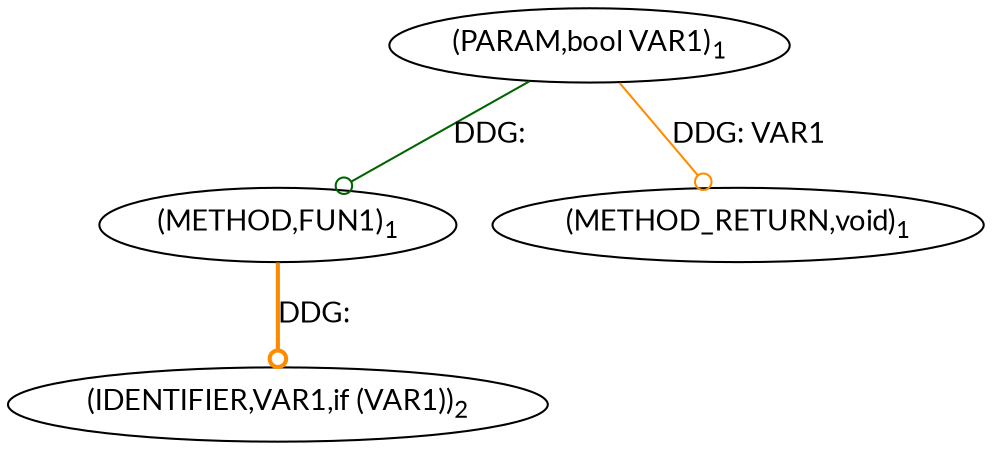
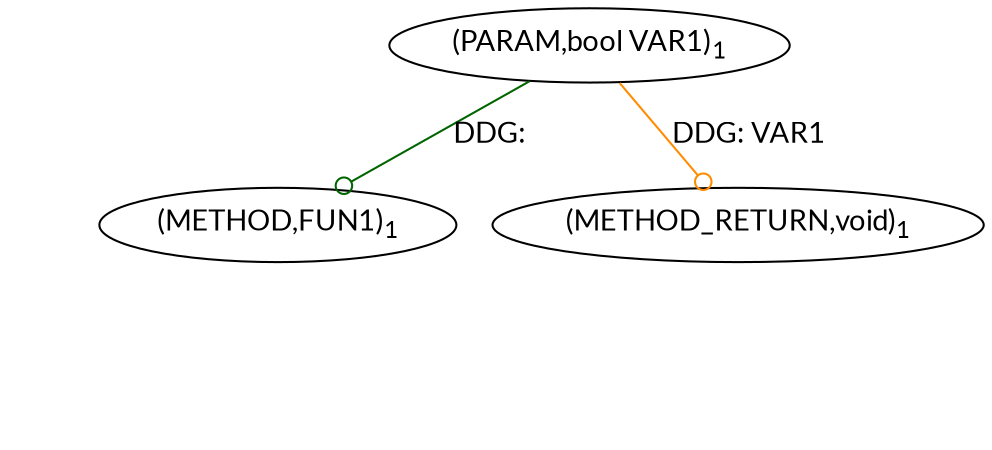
node "(IDENTIFIER,VAR1,if (VAR1))": removed
